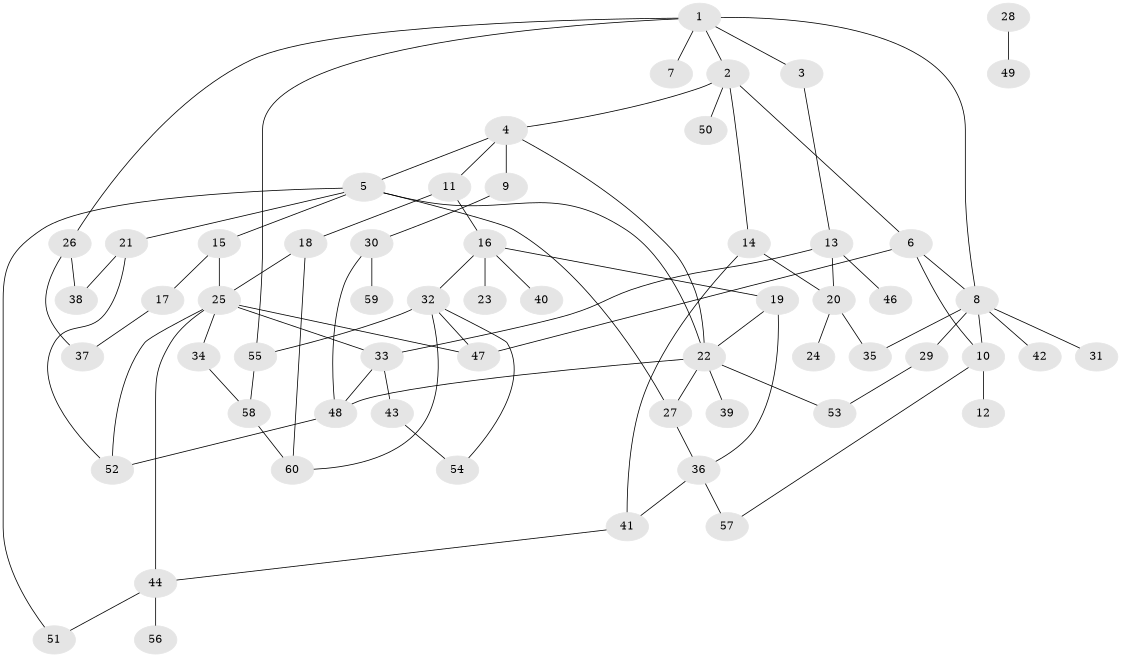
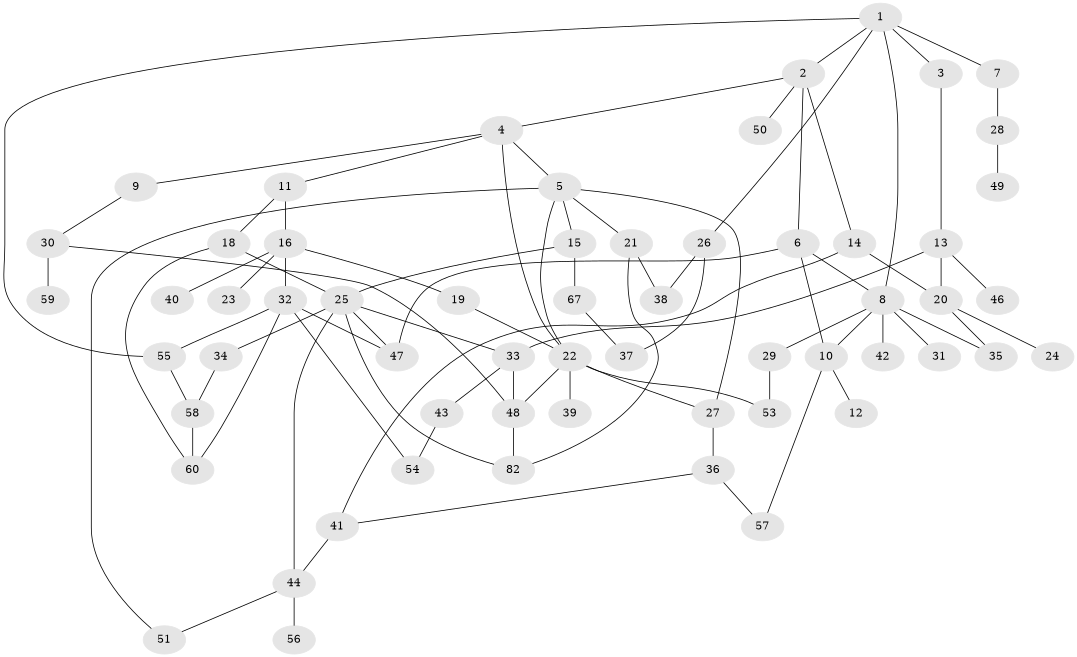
edge "7" -- "28": added
node "17": label "17" -> "67"
edge "19" -- "36": removed
node "52": label "52" -> "82"
